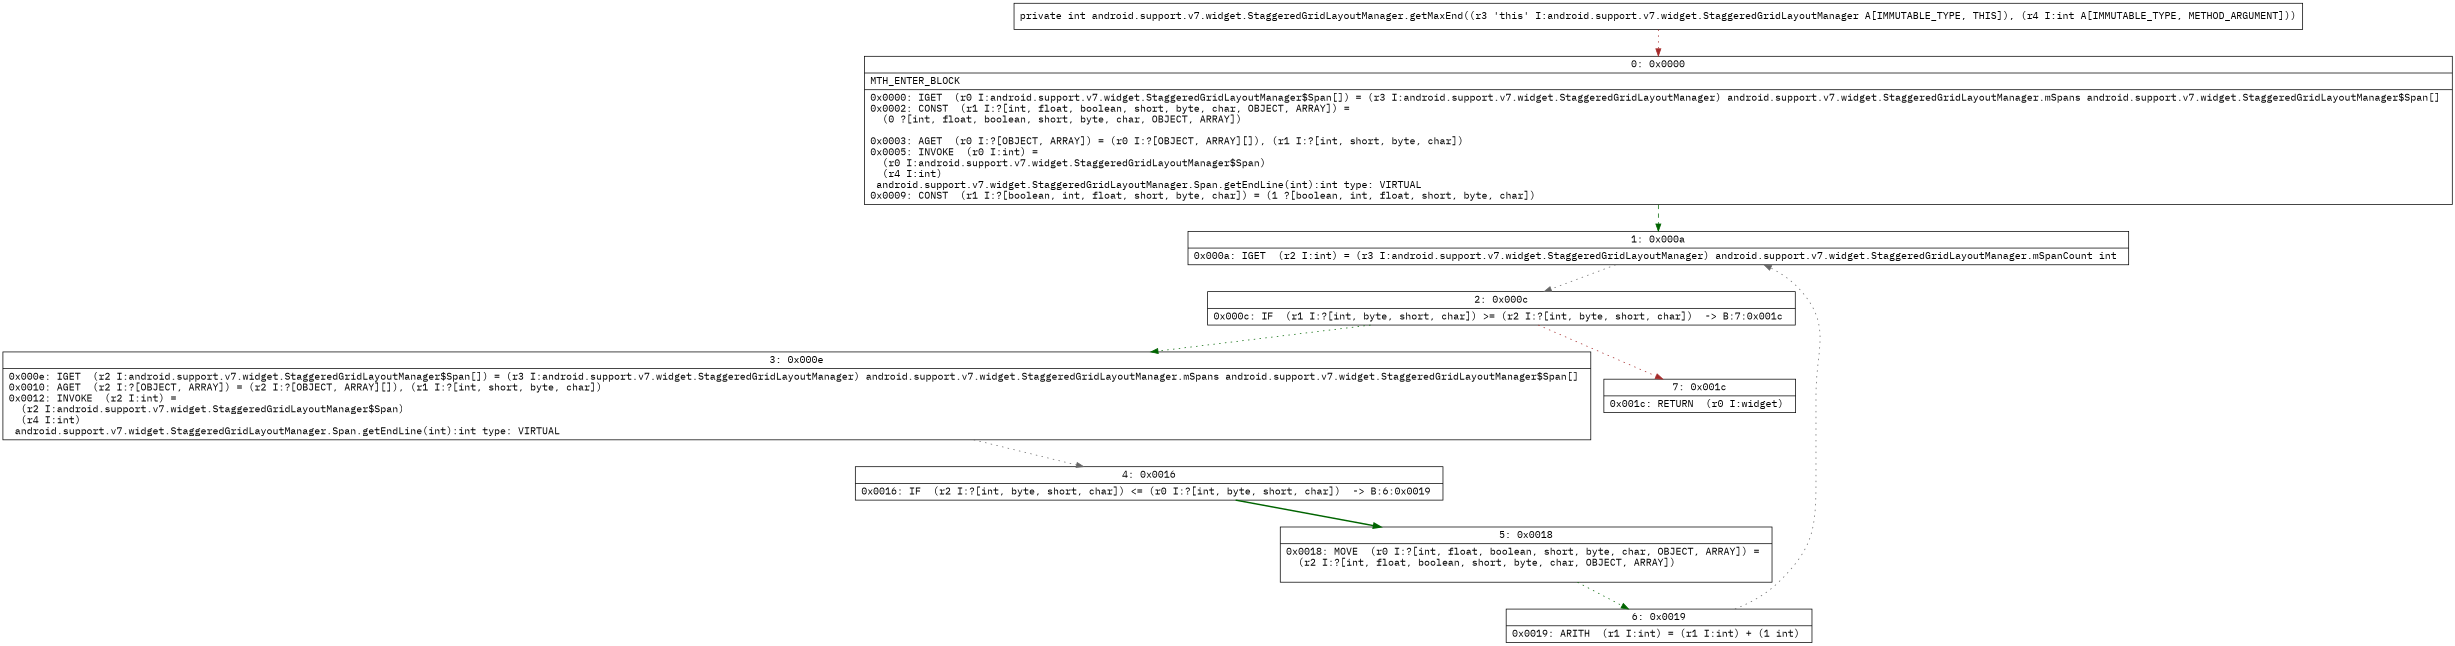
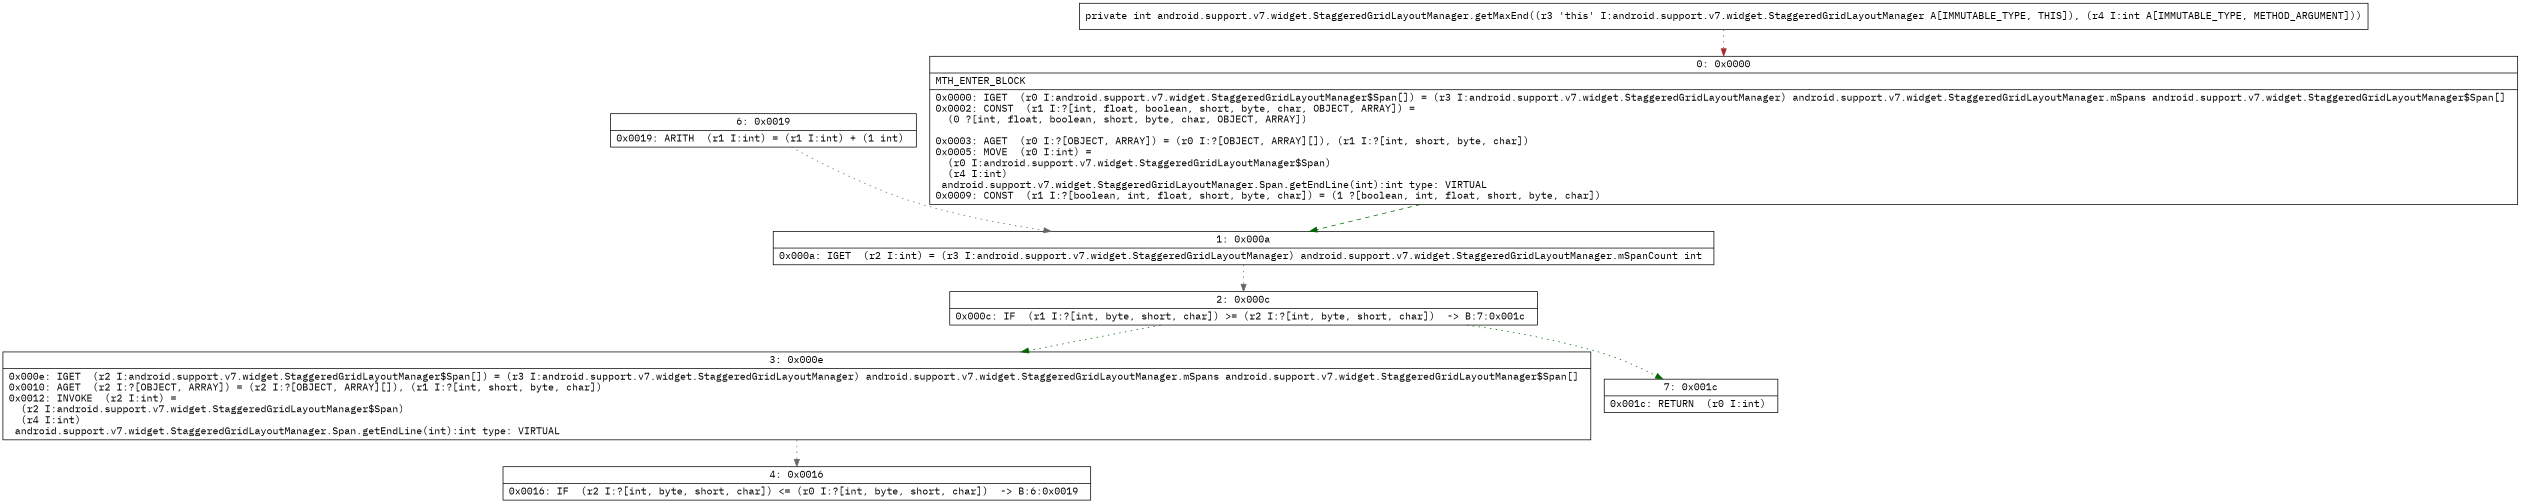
node "0: 0x0000": text "0x0005: INVOKE  (r0 I:int) =" -> "0x0005: MOVE  (r0 I:int) ="
edge "2: 0x000c" -> "7: 0x001c": color brown -> darkgreen
node "7: 0x001c": text "0x001c: RETURN  (r0 I:widget)" -> "0x001c: RETURN  (r0 I:int)"
node "5: 0x0018": removed
